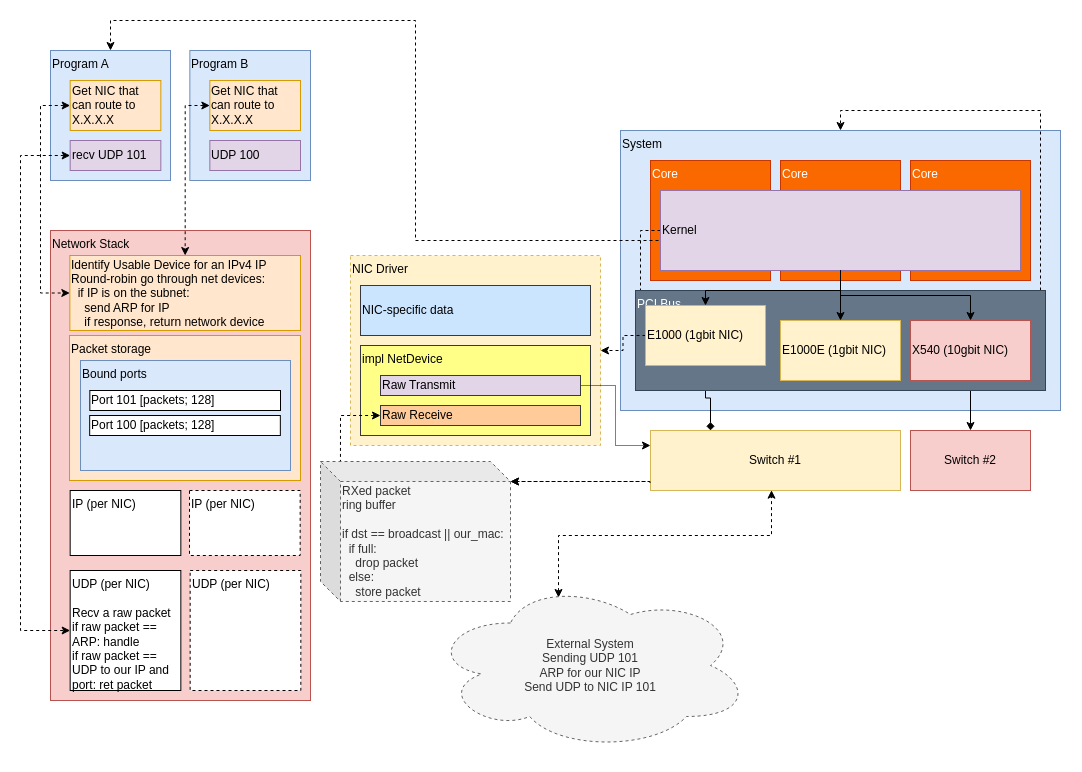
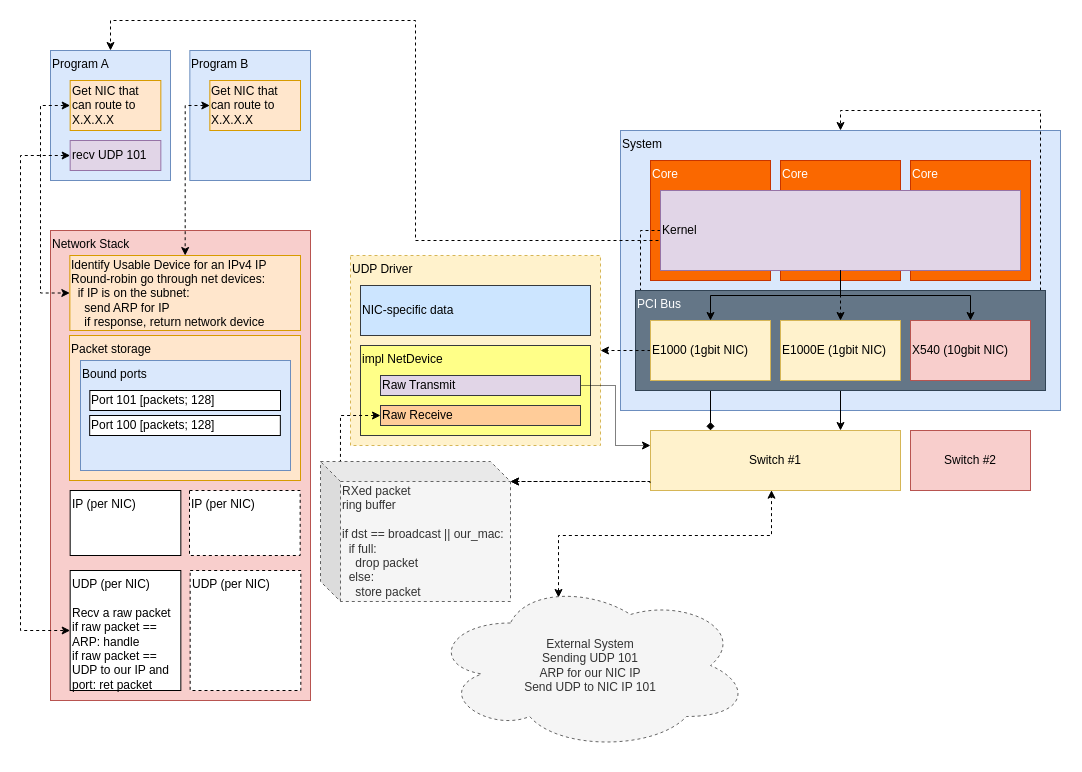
node "UDP 100": removed
node "NIC Driver": label "NIC Driver" -> "UDP Driver"
edge "Kernel" -> "E1000E (1gbit NIC)": style solid -> dashed
node "E1000 (1gbit NIC)": moved (706, 336) -> (711, 351)
edge "E1000E (1gbit NIC)" -> "Switch #1": added
edge "X540 (10gbit NIC)" -> "Switch #2": removed
